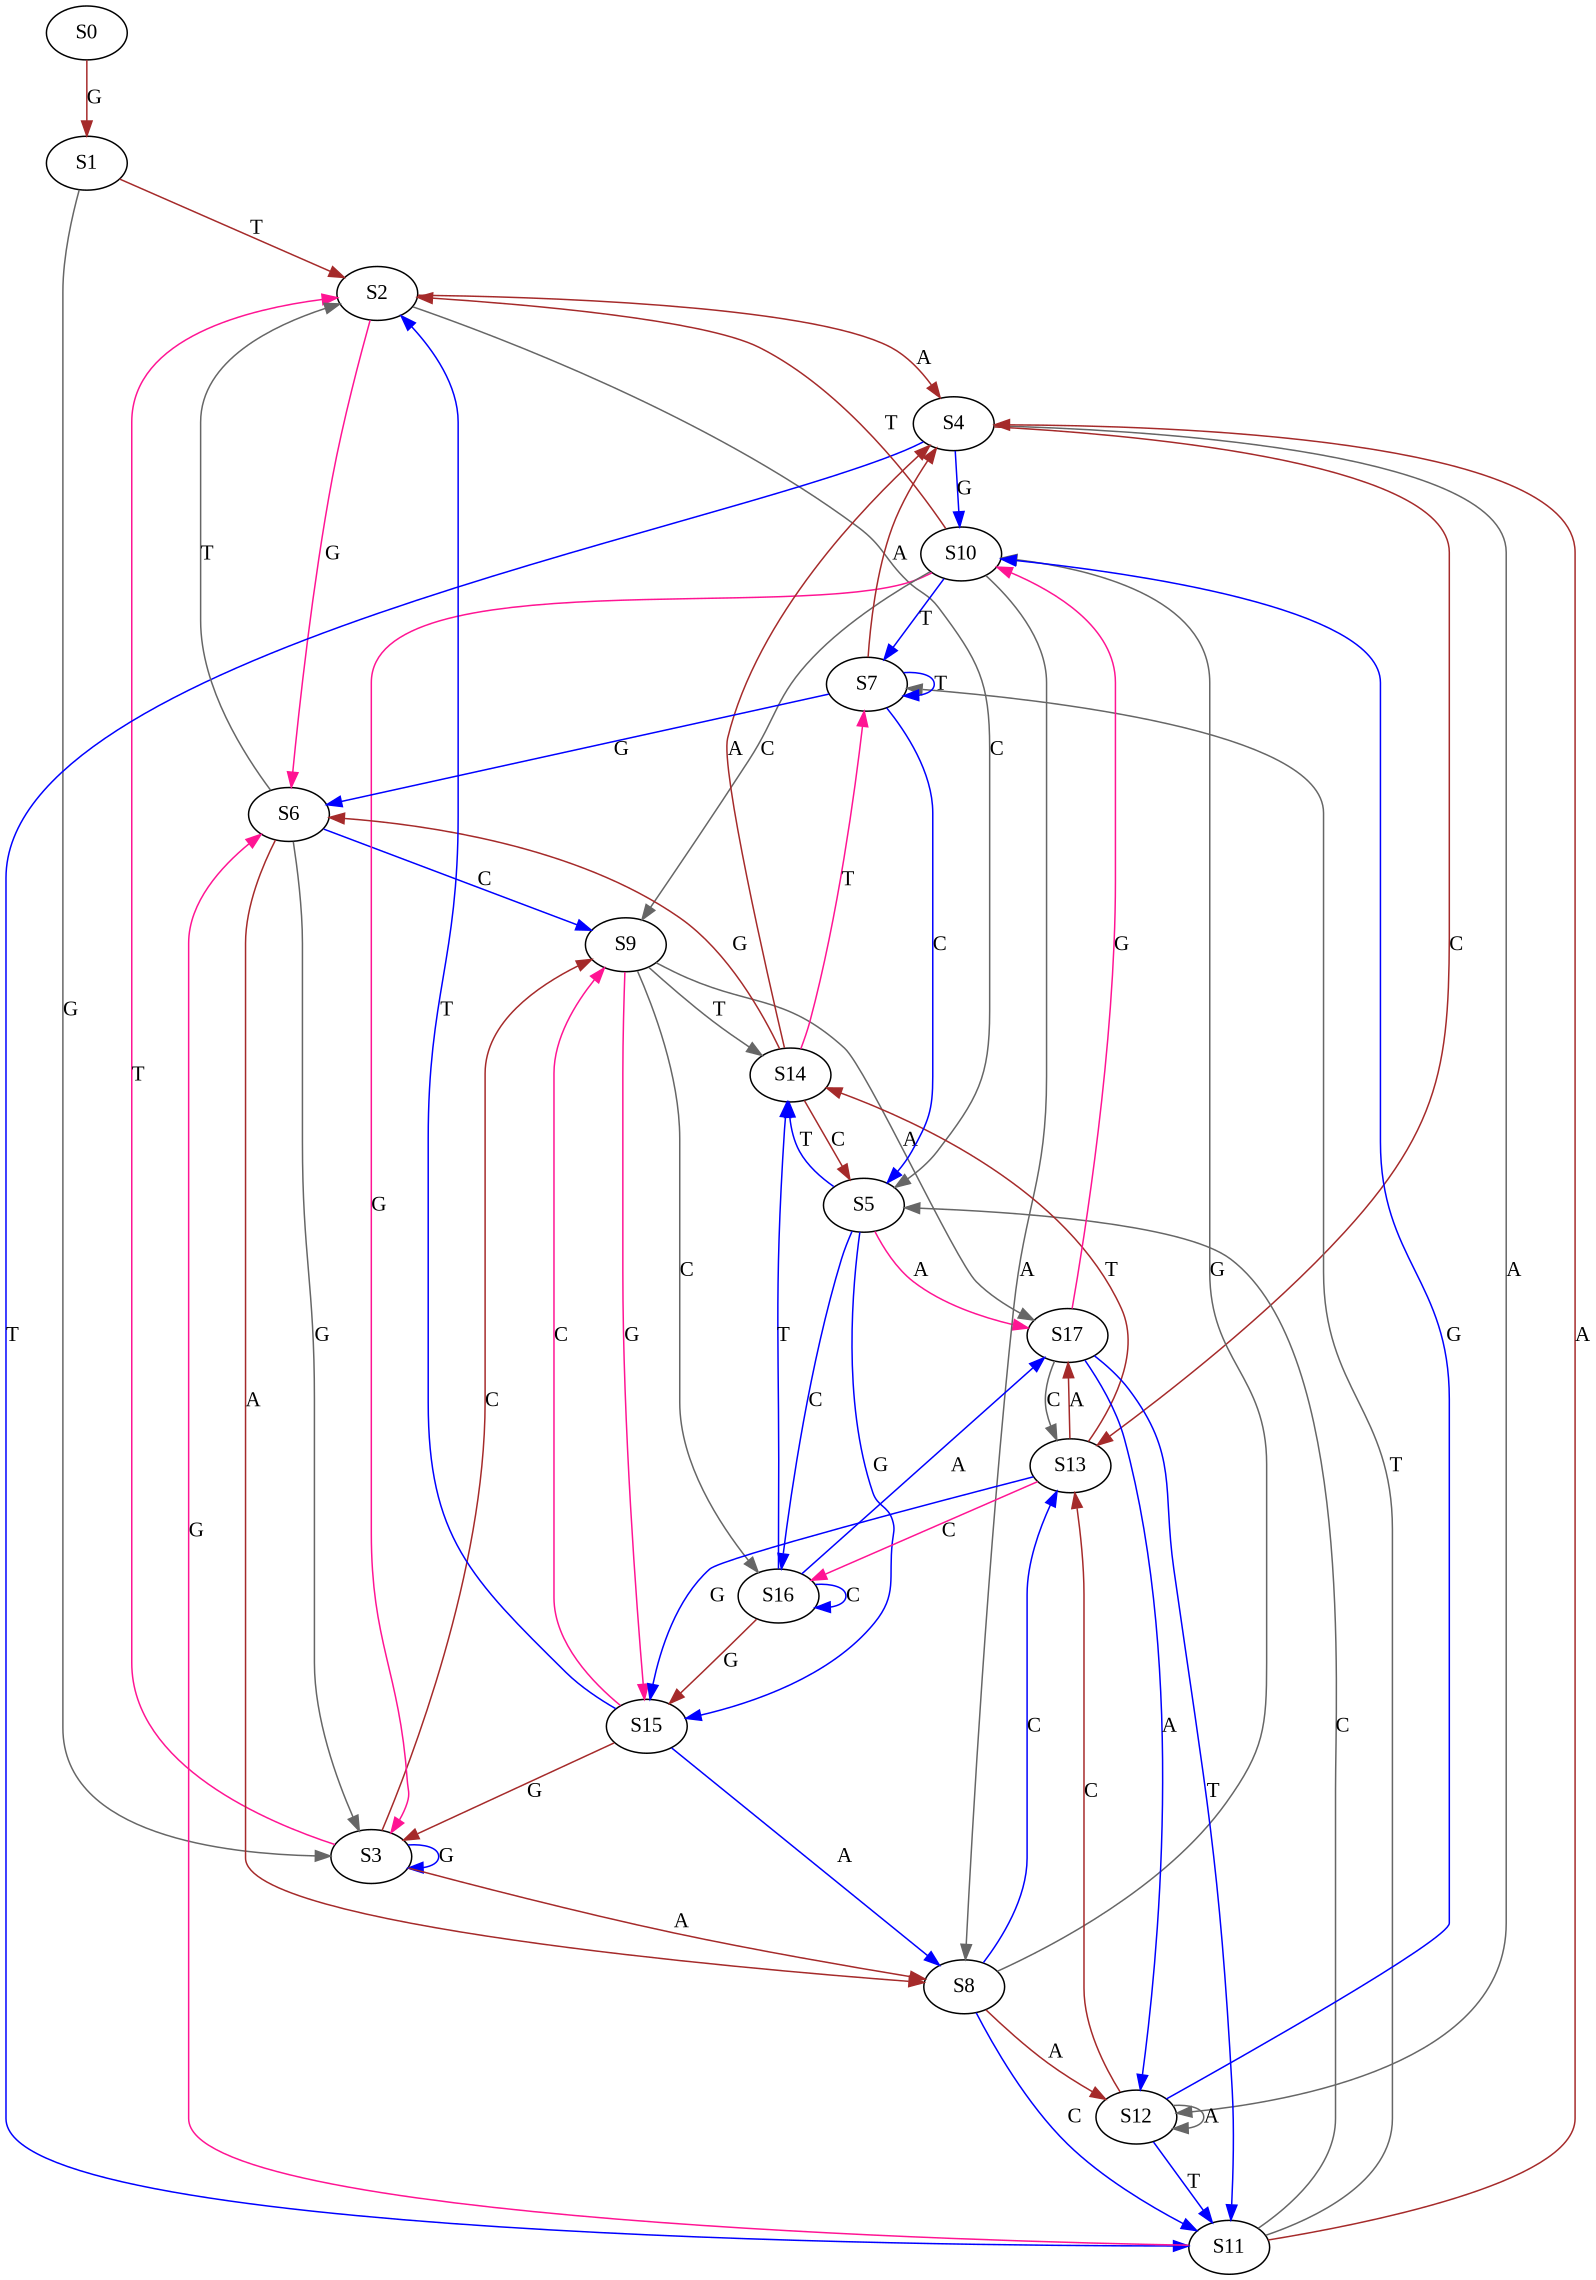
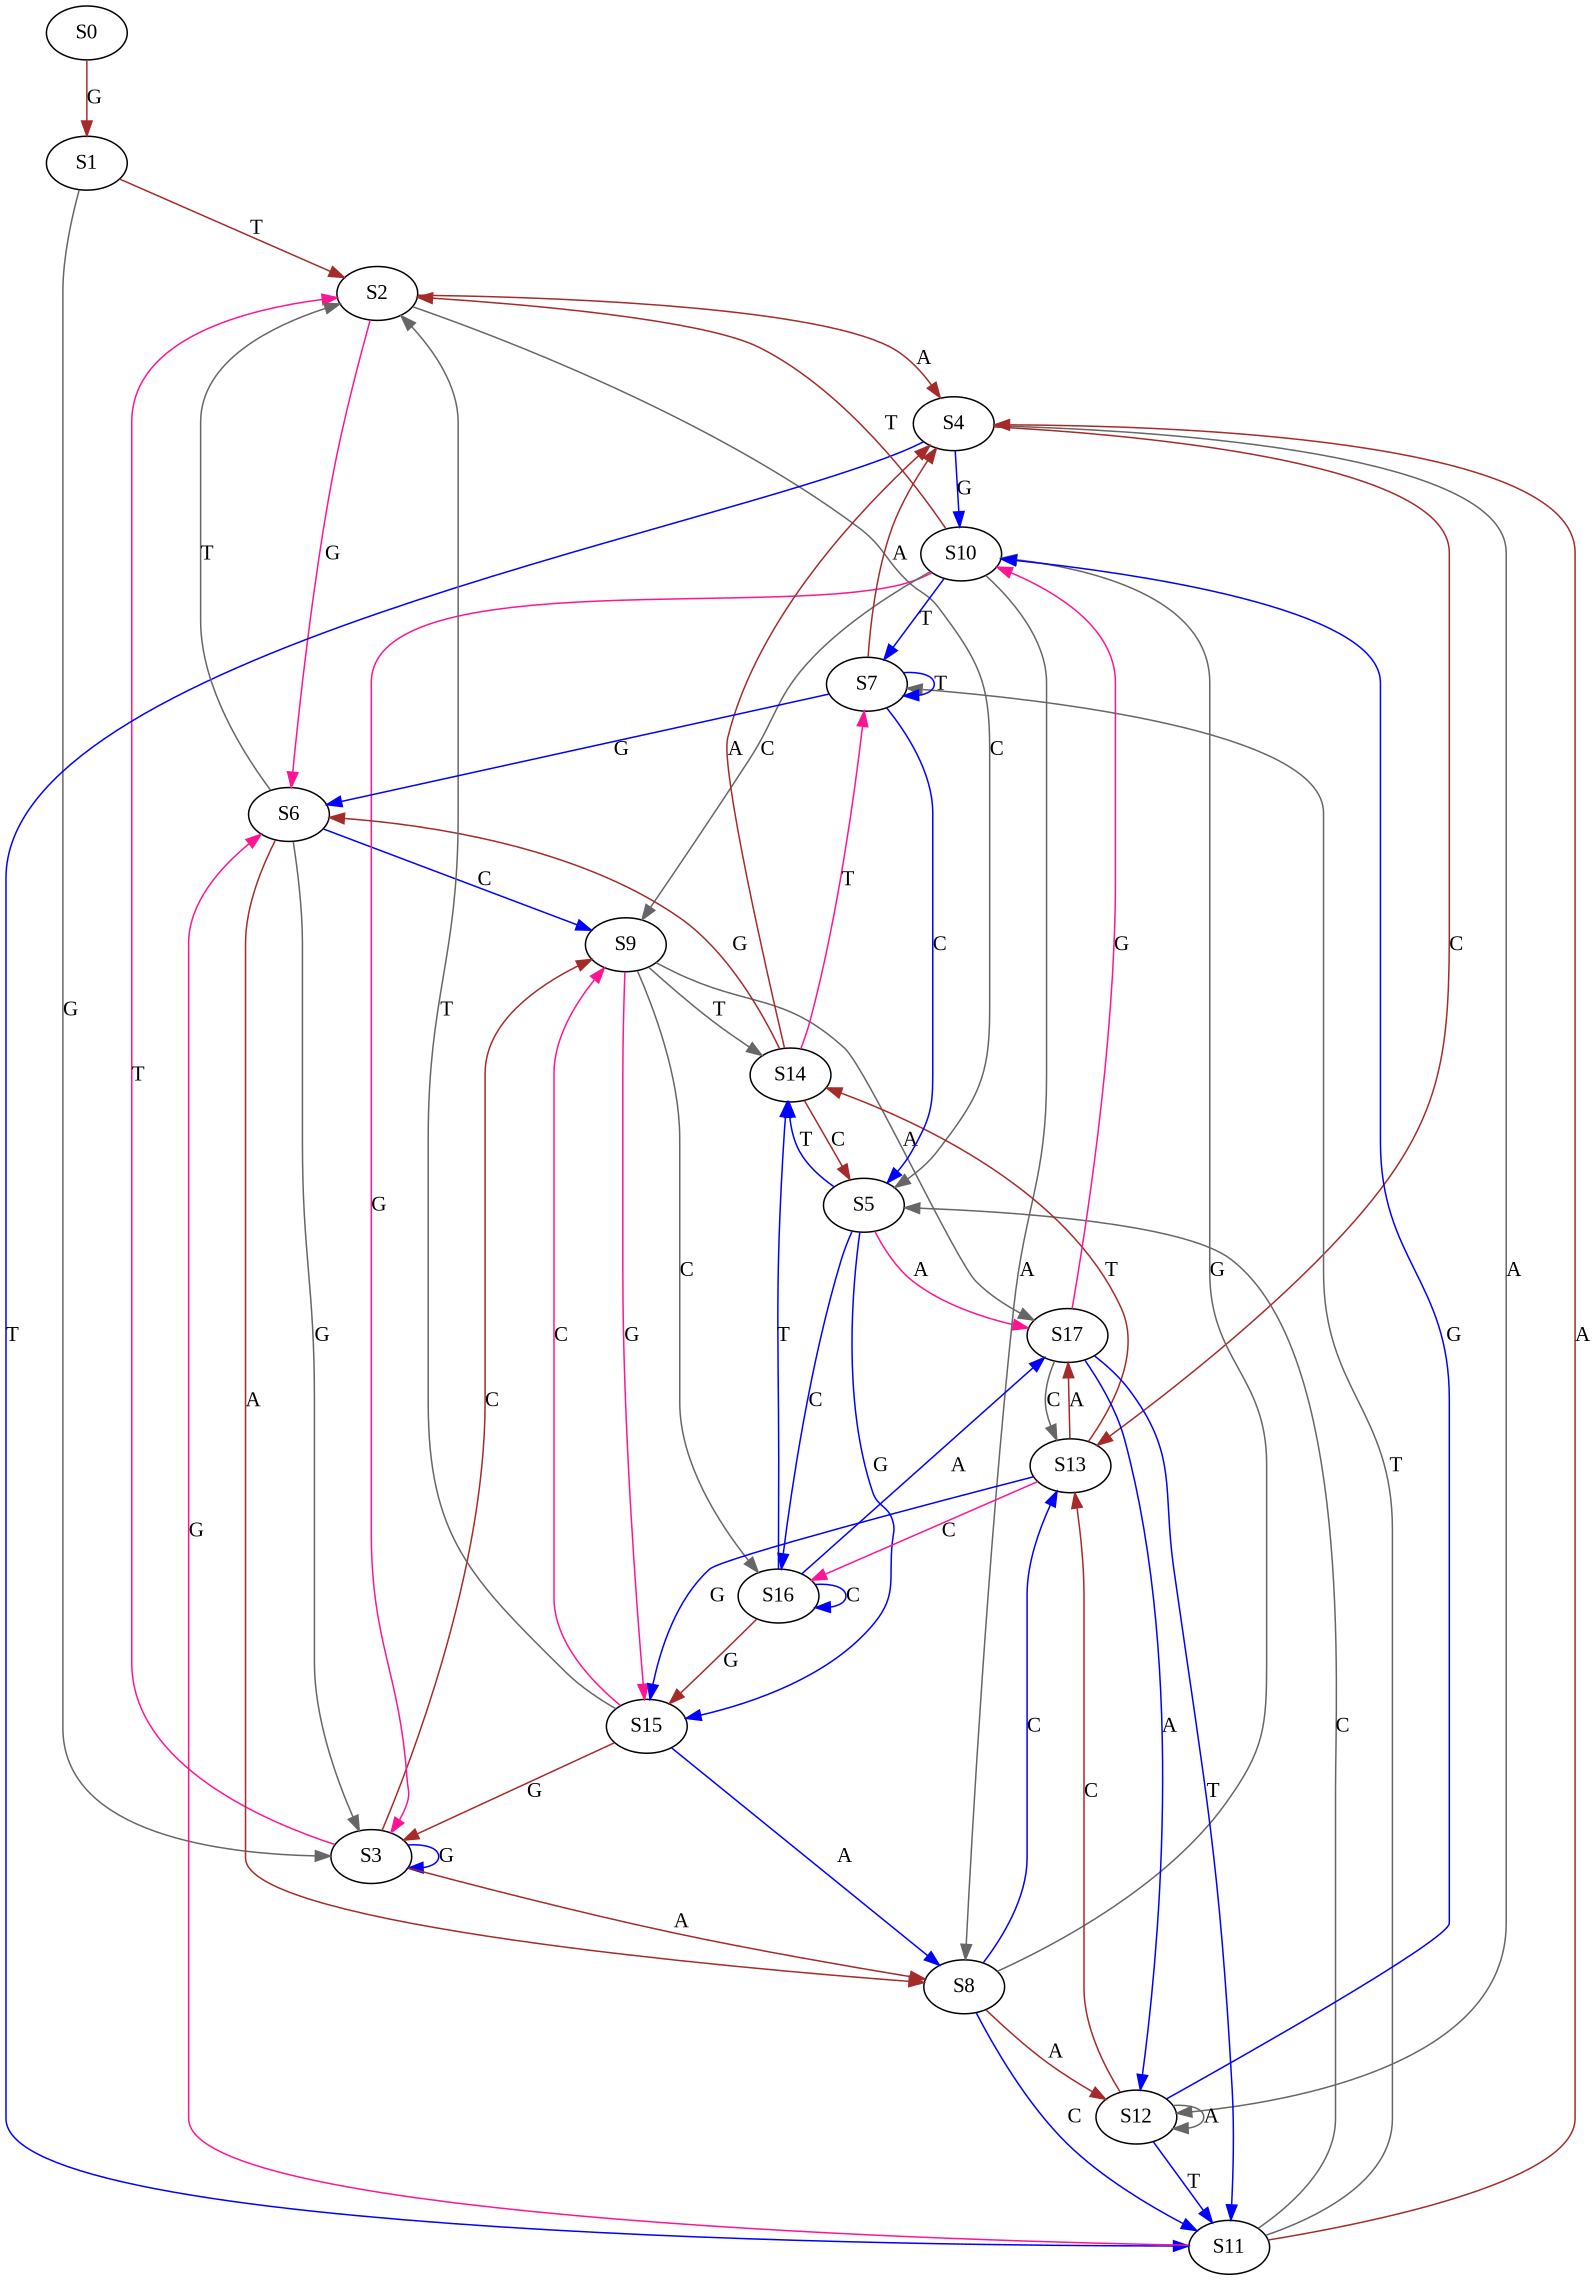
edge "S15" -> "S2": color blue -> gray40
